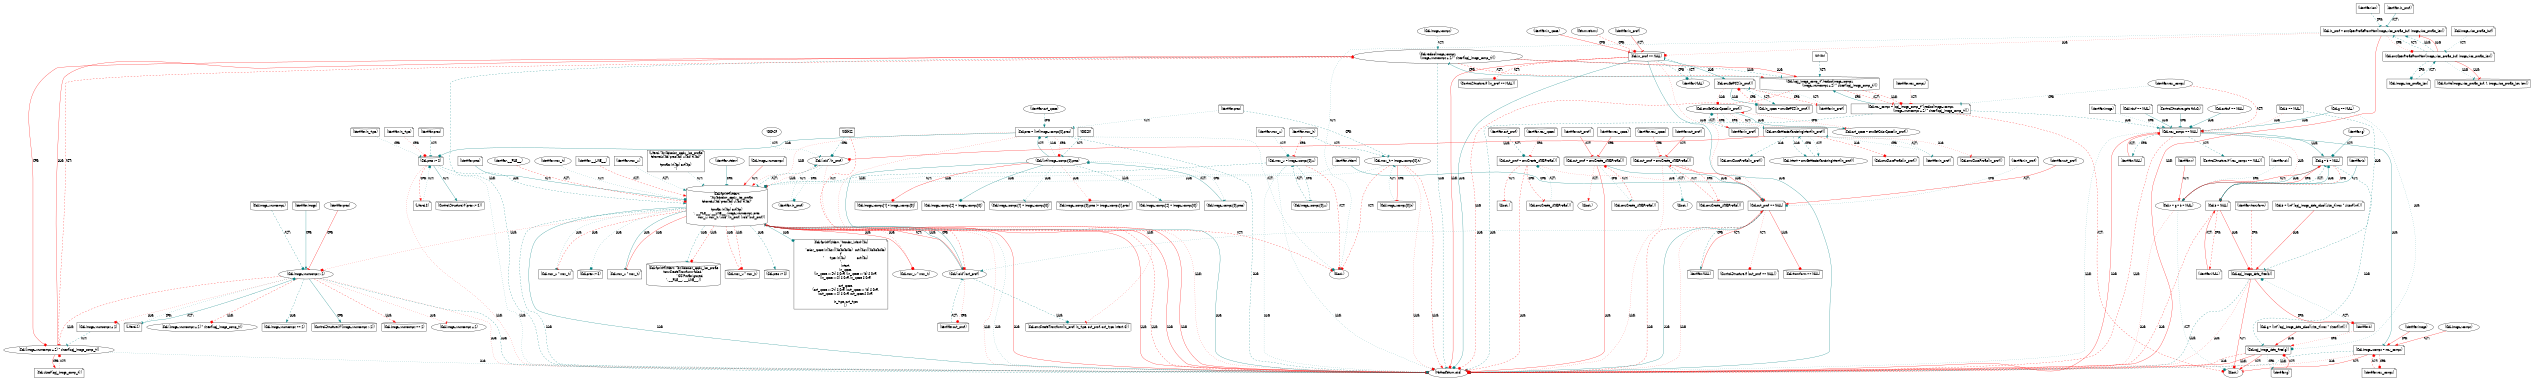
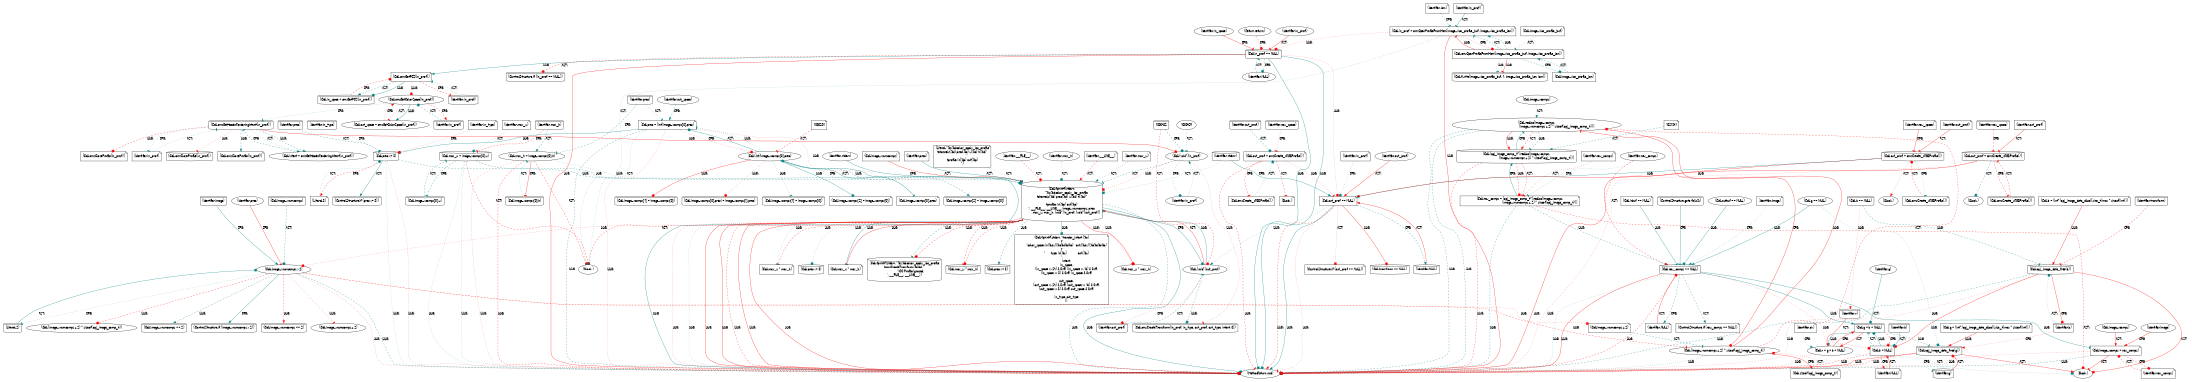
edge "(Call,b == NULL)" -> "(Call,new_comps == NULL)": now "(Call,b == NULL)" -> "(Identifier,r)"
edge "1000201" -> "(Call,(int)image->comps[0].prec)": color teal -> red
edge "(Call,b = NULL)" -> "(Call,opj_image_data_free(b))": reversed
